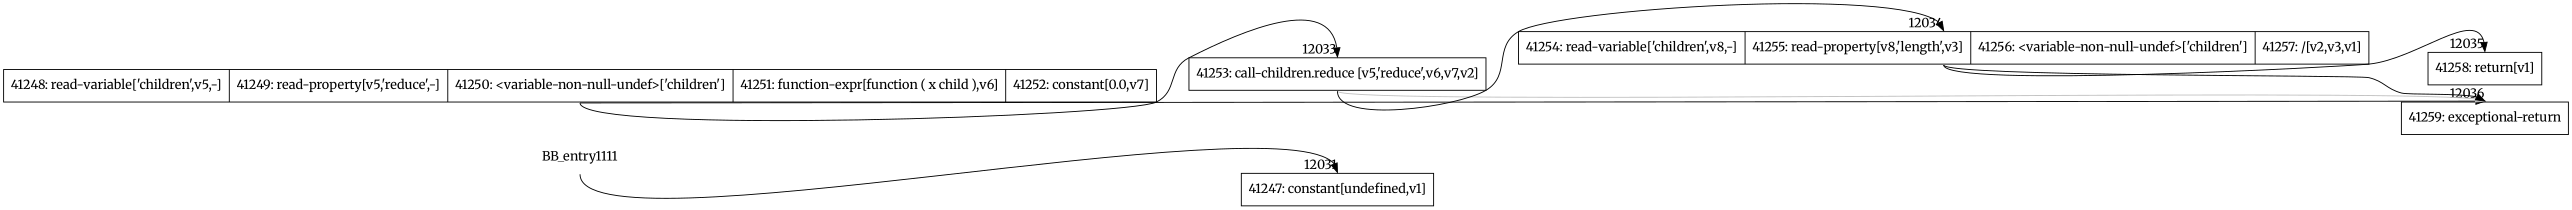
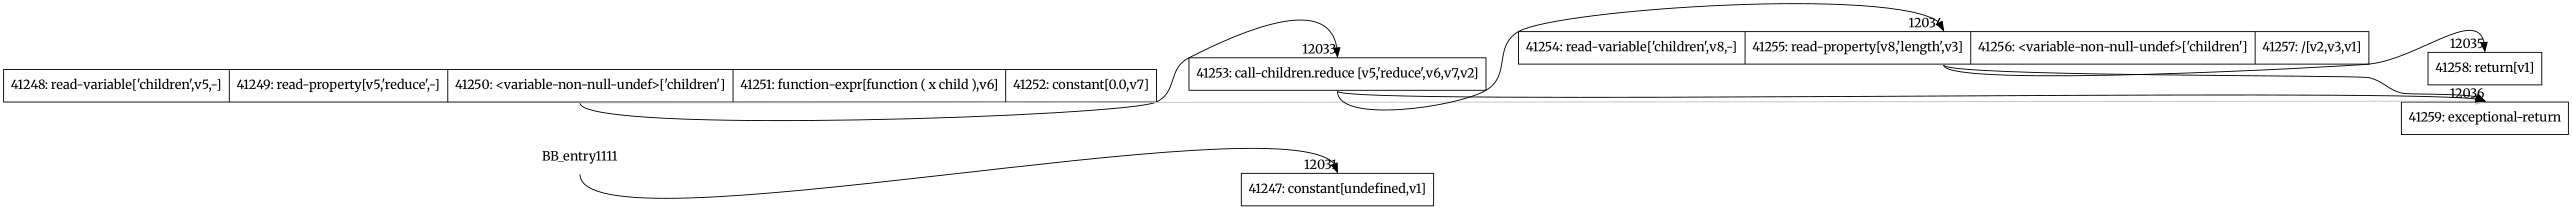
edge "41253: call-children.reduce [v5,'reduce',v6,v7,v2]" -> "41259: exceptional-return": color gray -> black
edge "41248: read-variable['children',v5,-]" -> "41259: exceptional-return": color black -> gray
